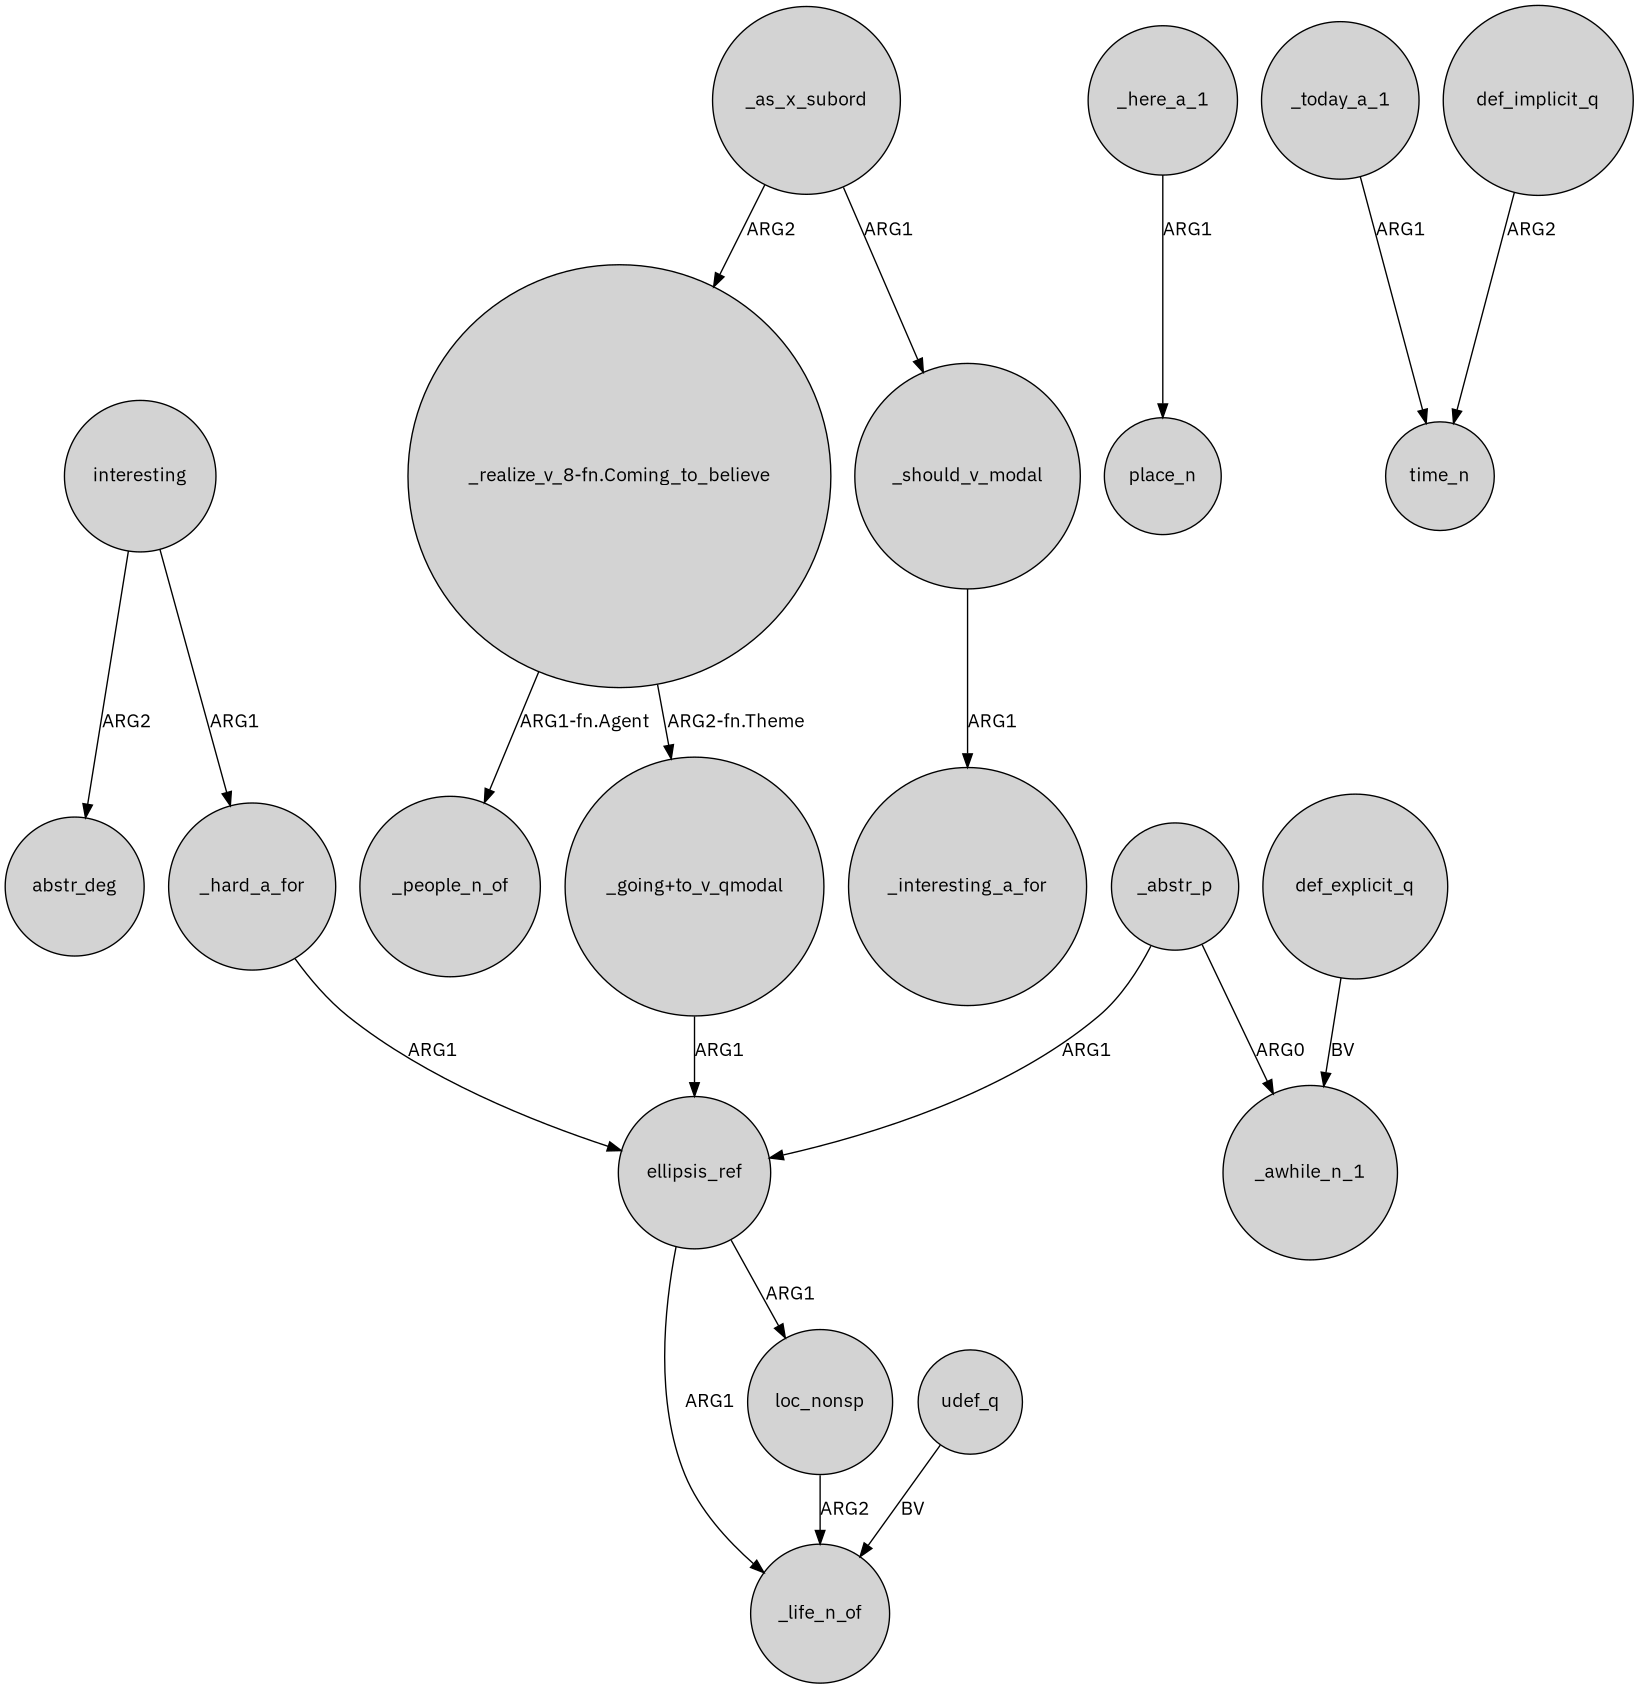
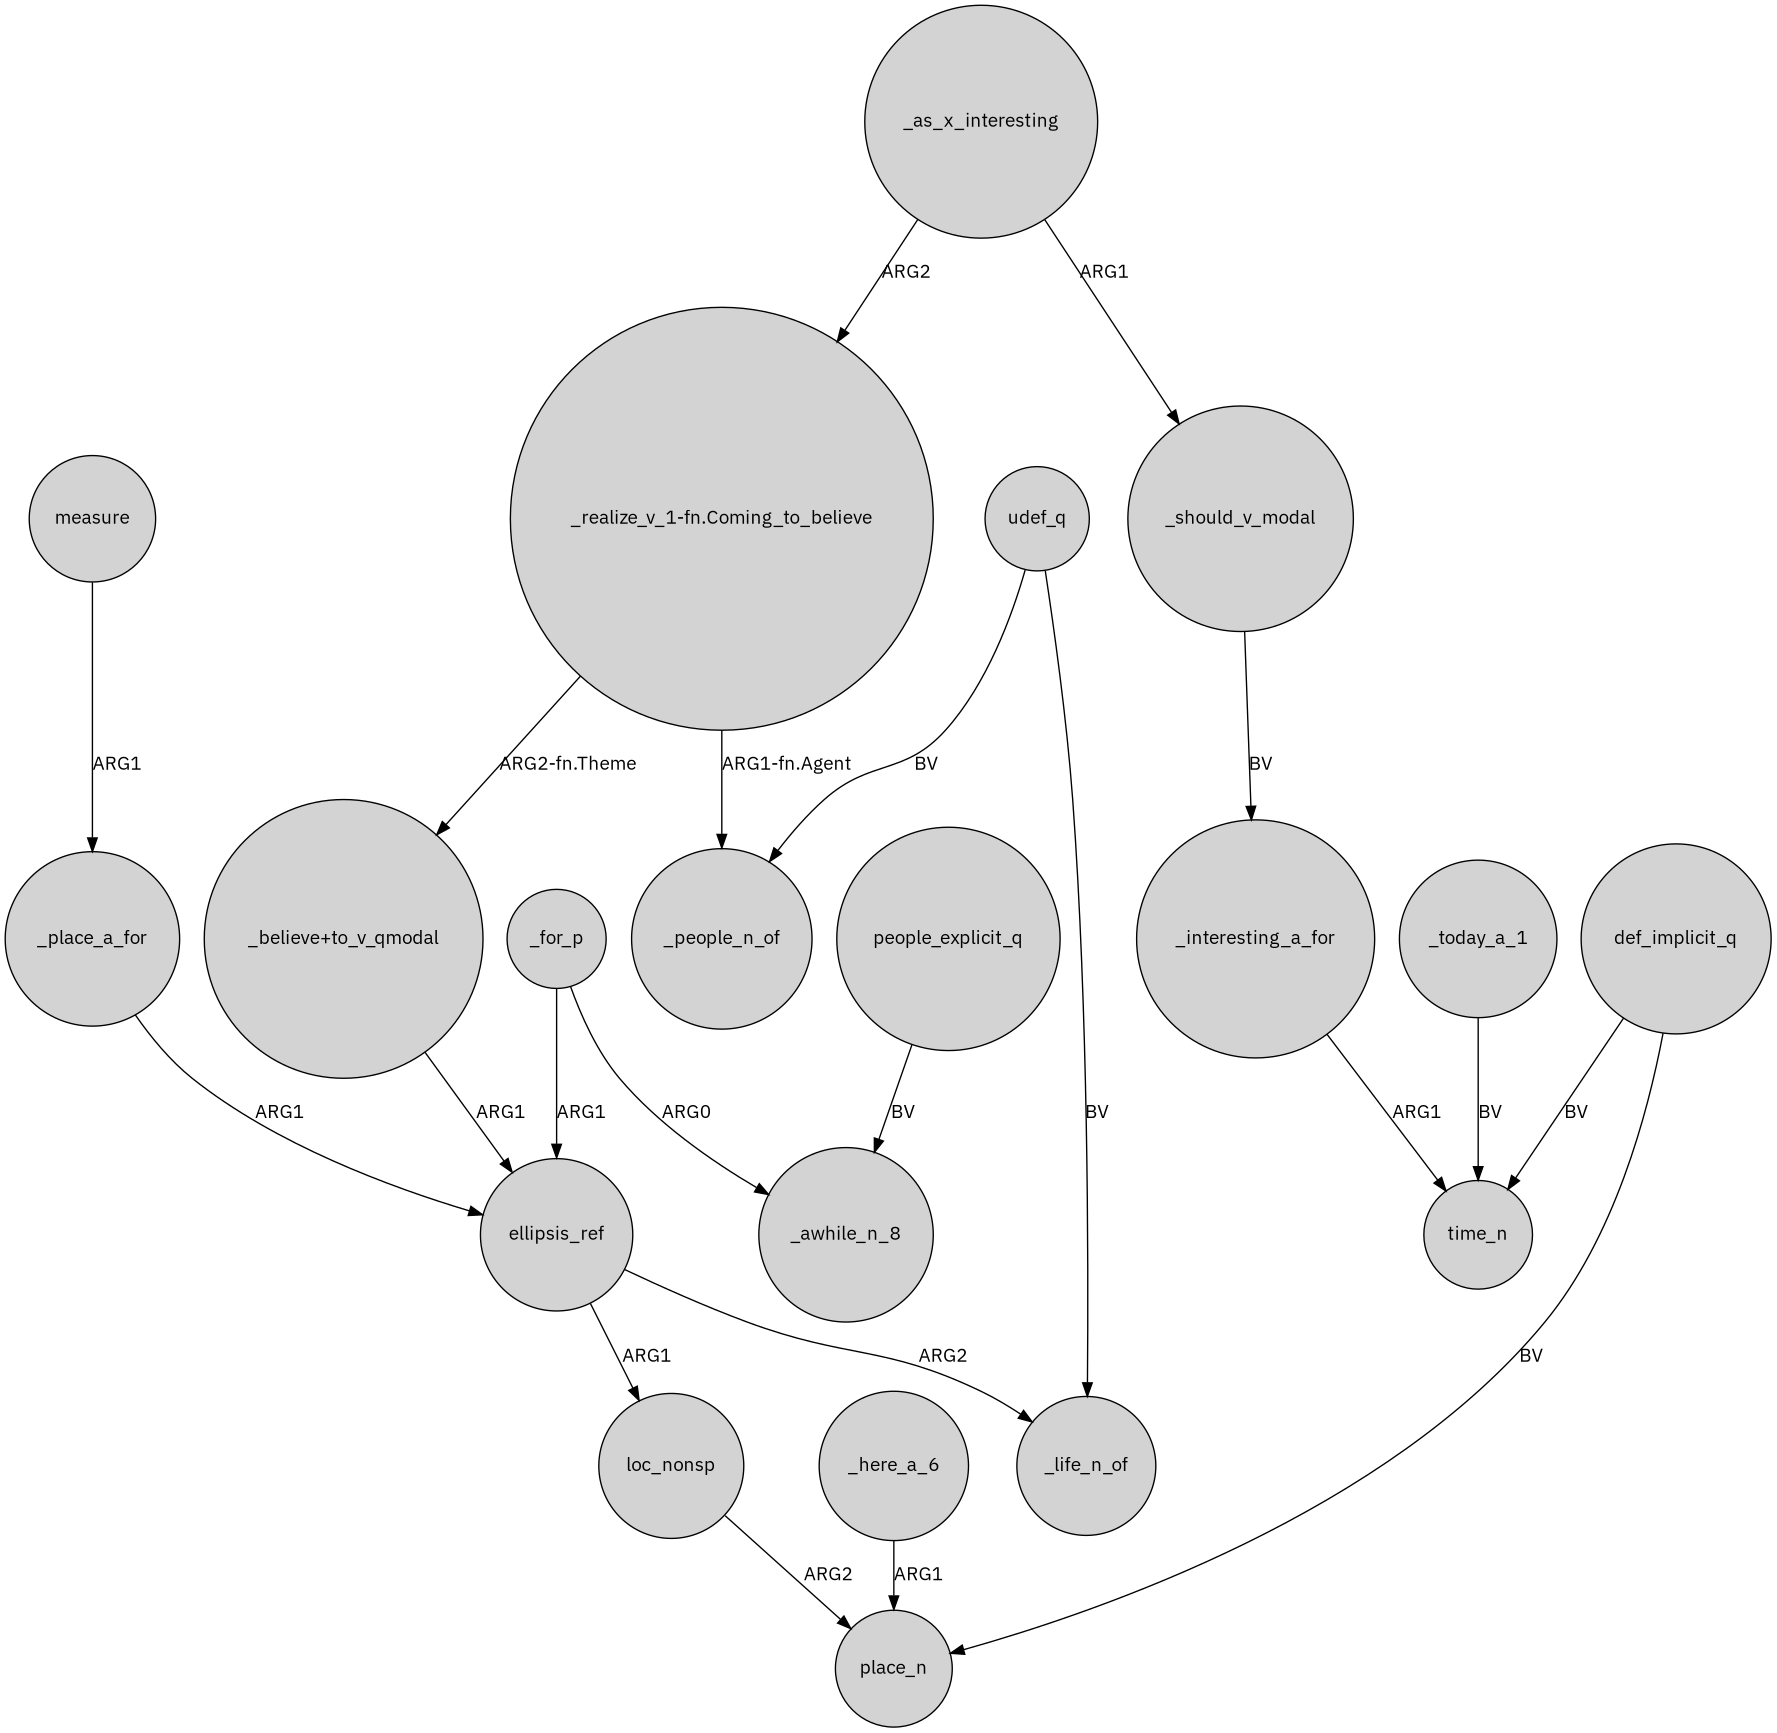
node "_as_x_subord": label "_as_x_subord" -> "_as_x_interesting"
node "_here_a_1": label "_here_a_1" -> "_here_a_6"
edge "_today_a_1" -> "time_n": label "ARG1" -> "BV"
edge "def_implicit_q" -> "time_n": label "ARG2" -> "BV"
node "interesting": label "interesting" -> "measure"
node "_realize_v_8-fn.Coming_to_believe": label "_realize_v_8-fn.Coming_to_believe" -> "_realize_v_1-fn.Coming_to_believe"
edge "_should_v_modal" -> "_interesting_a_for": label "ARG1" -> "BV"
edge "udef_q" -> "_people_n_of": added, label "BV"
node "abstr_deg": removed
node "_hard_a_for": label "_hard_a_for" -> "_place_a_for"
node "_going+to_v_qmodal": label "_going+to_v_qmodal" -> "_believe+to_v_qmodal"
node "_abstr_p": label "_abstr_p" -> "_for_p"
node "def_explicit_q": label "def_explicit_q" -> "people_explicit_q"
edge "_interesting_a_for" -> "time_n": added, label "ARG1"
node "_awhile_n_1": label "_awhile_n_1" -> "_awhile_n_8"
edge "ellipsis_ref" -> "_life_n_of": label "ARG1" -> "ARG2"
edge "def_implicit_q" -> "place_n": added, label "BV"
edge "loc_nonsp" -> "_life_n_of": now "loc_nonsp" -> "place_n"
